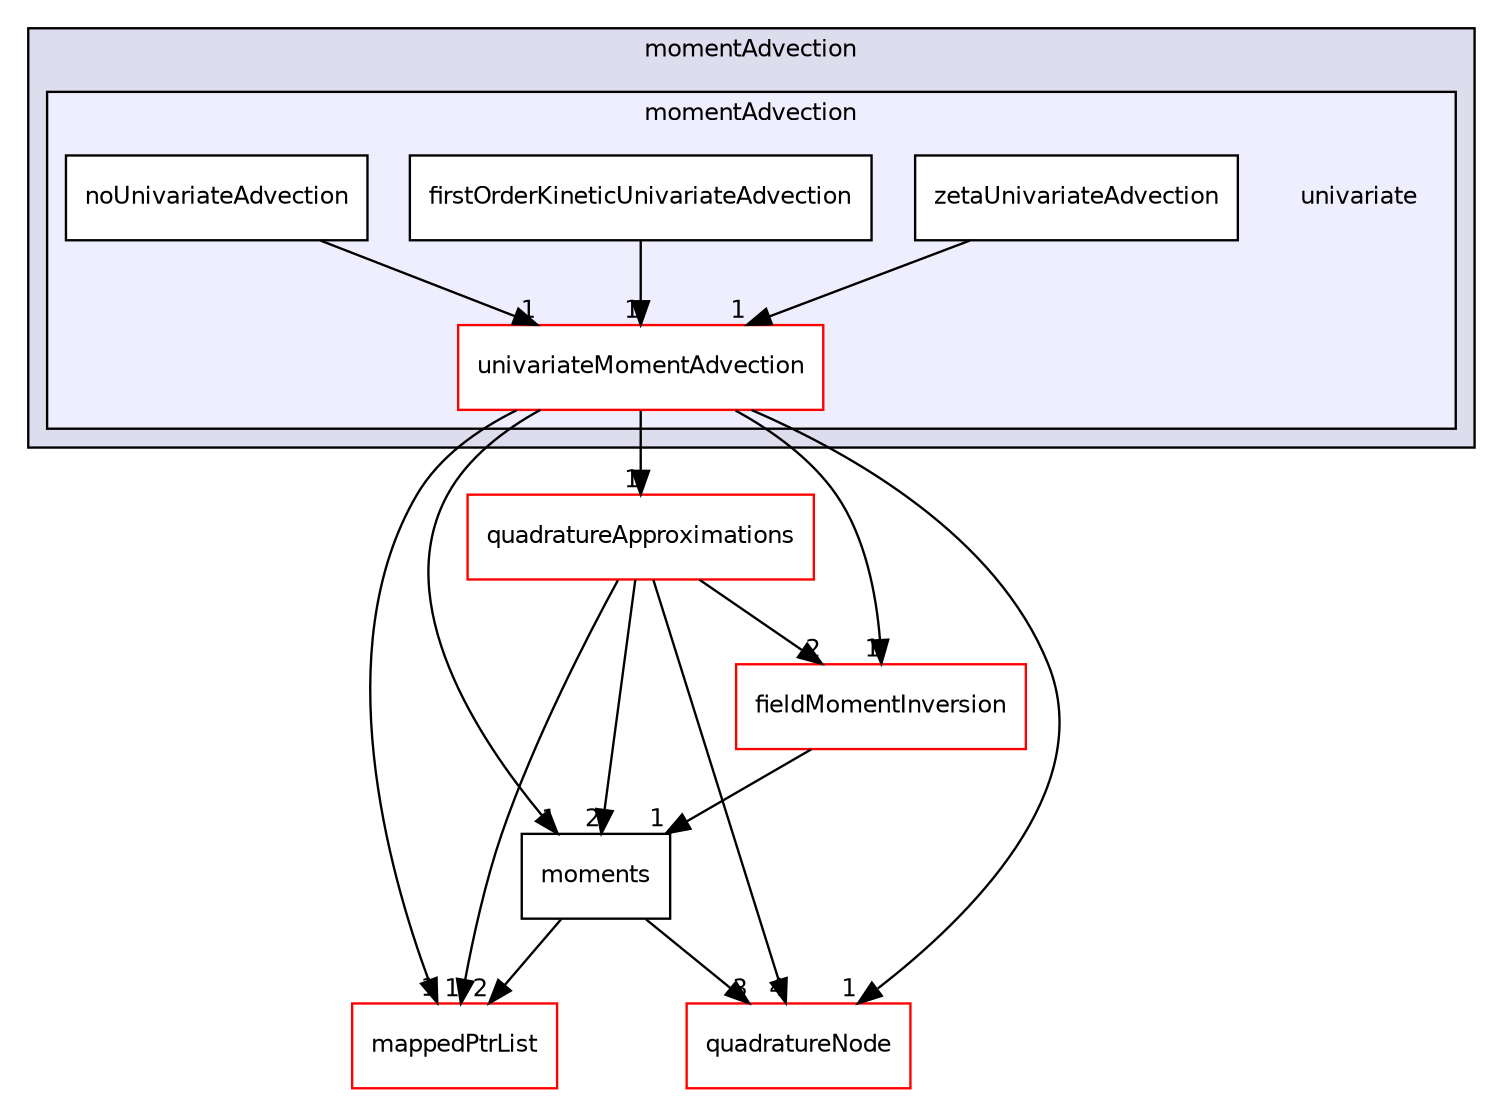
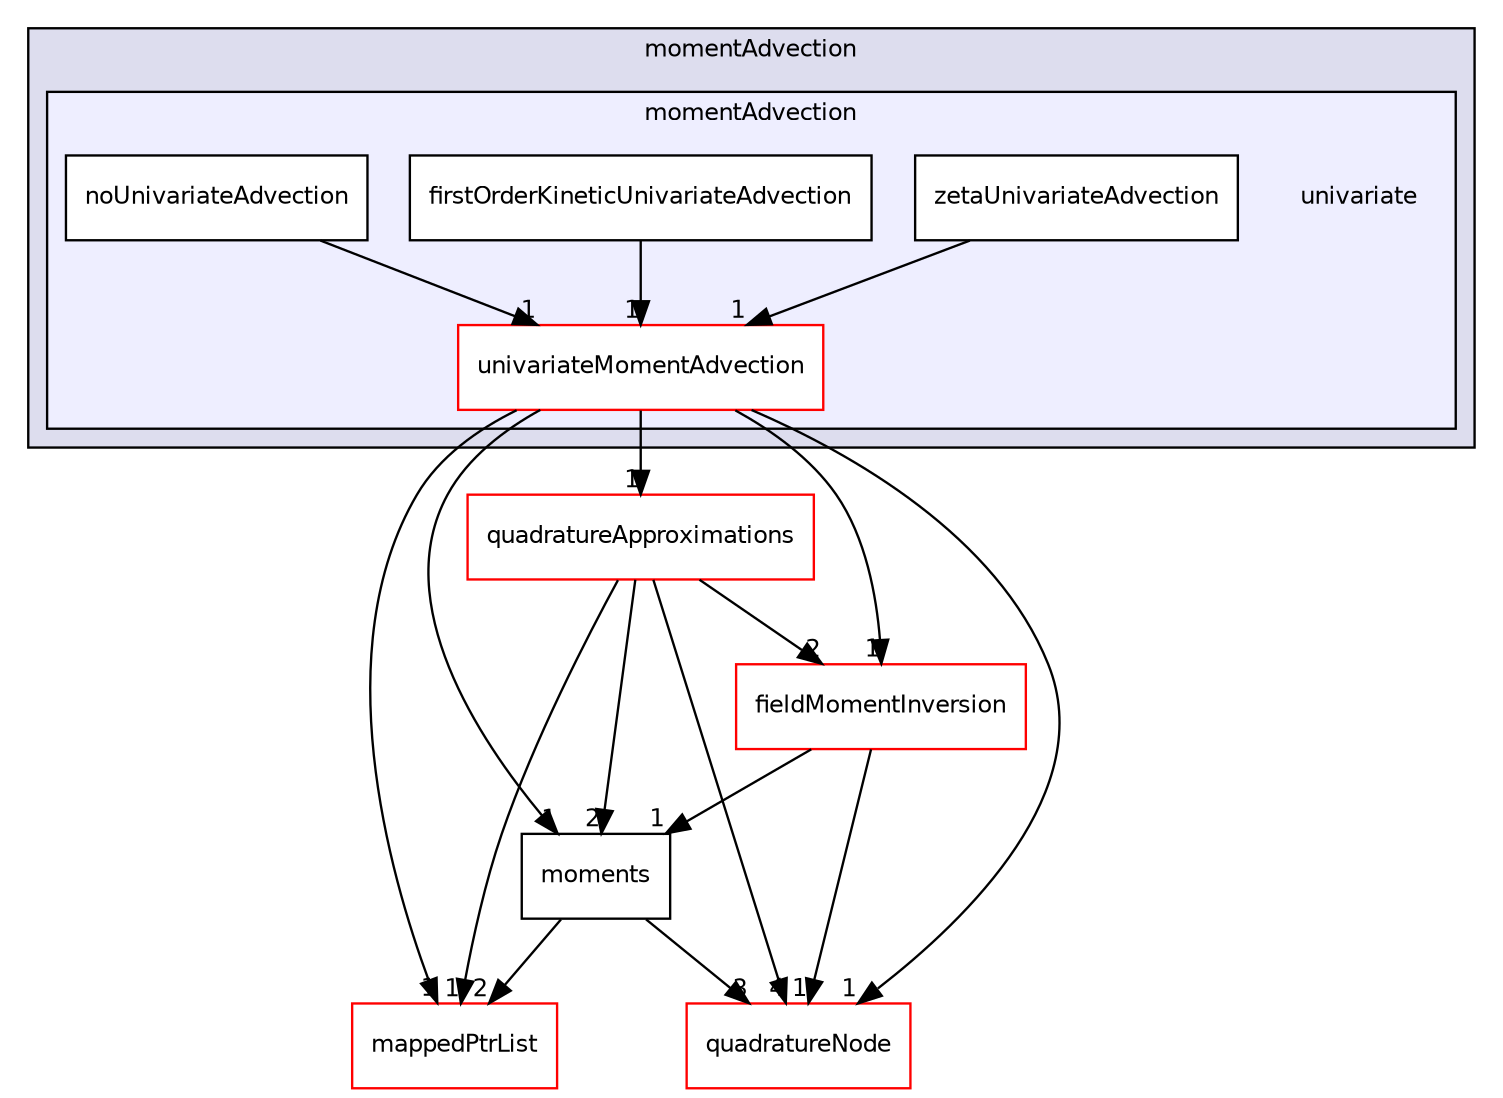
edge "fieldMomentInversion" -> "quadratureNode": added
